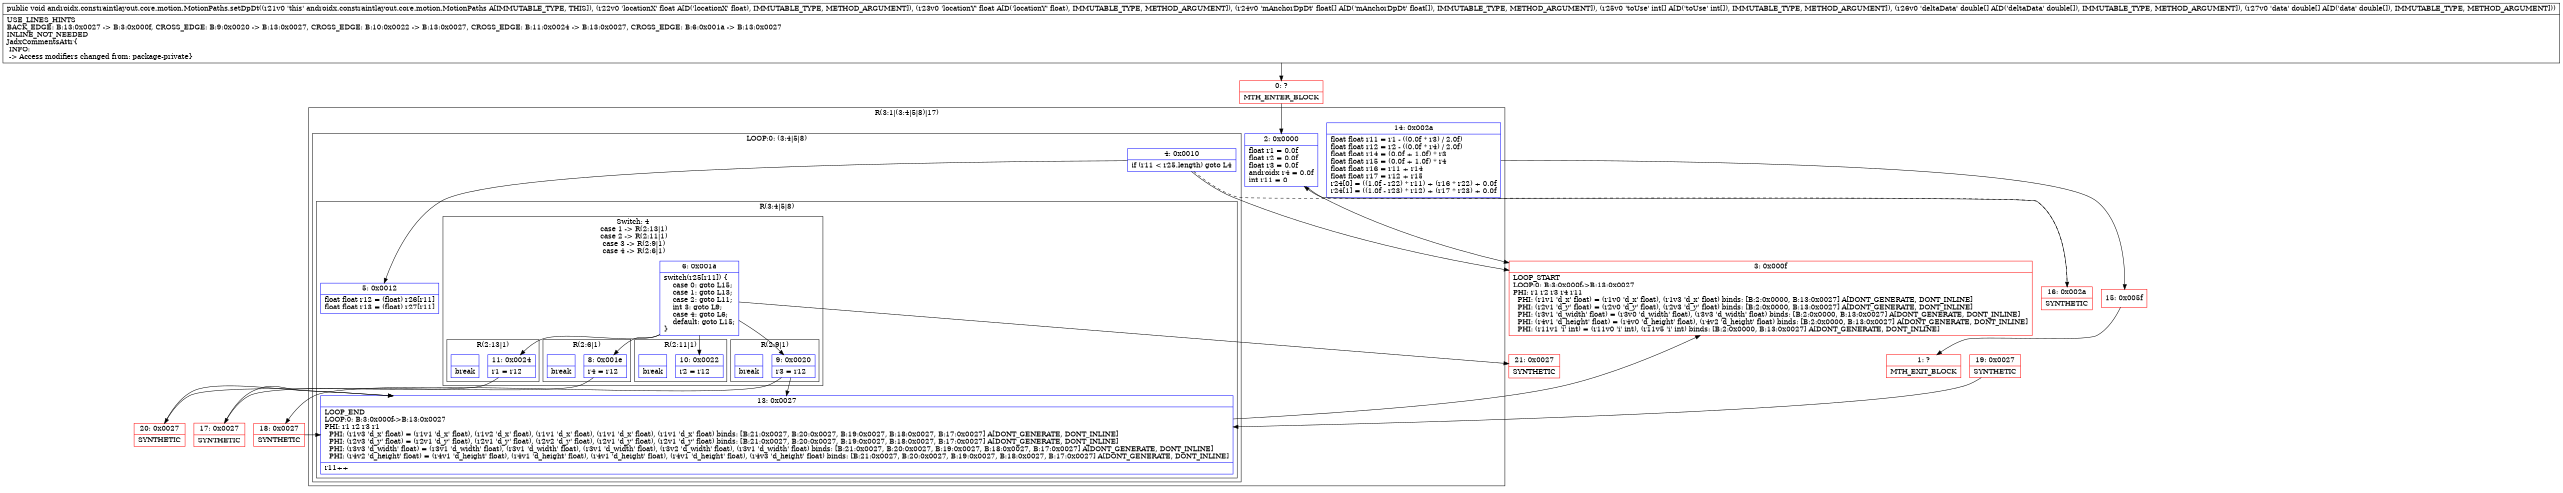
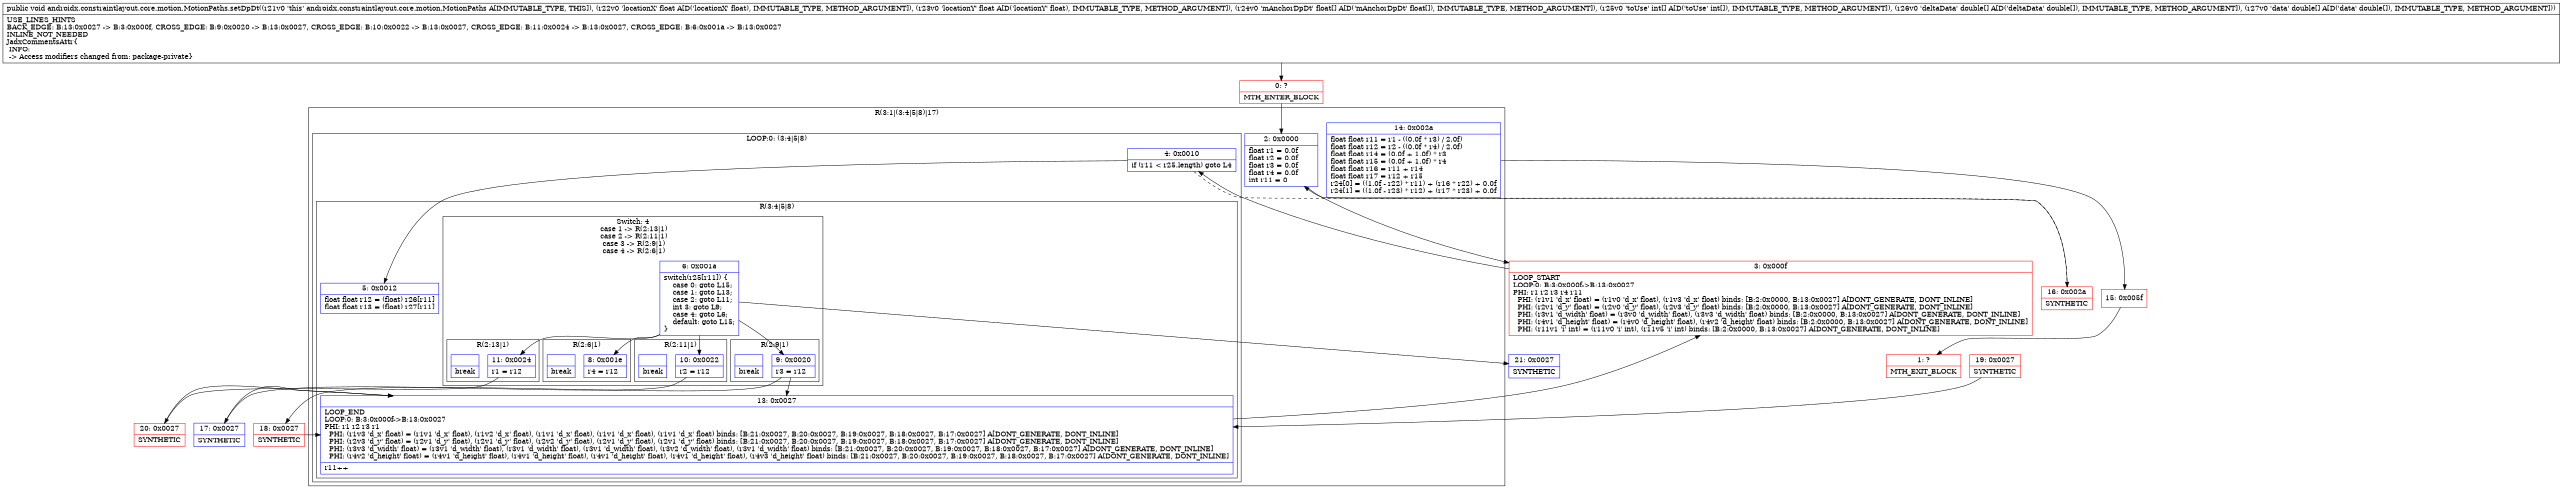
node "2: 0x0000": text "androidx r4 = 0.0f" -> "float r4 = 0.0f"
edge "4: 0x0010" -> "3: 0x000f": reversed
node "21: 0x0027": color red -> blue
edge "8: 0x001e" -> "17: 0x0027": now "10: 0x0022" -> "17: 0x0027"
node "17: 0x0027": color red -> blue
